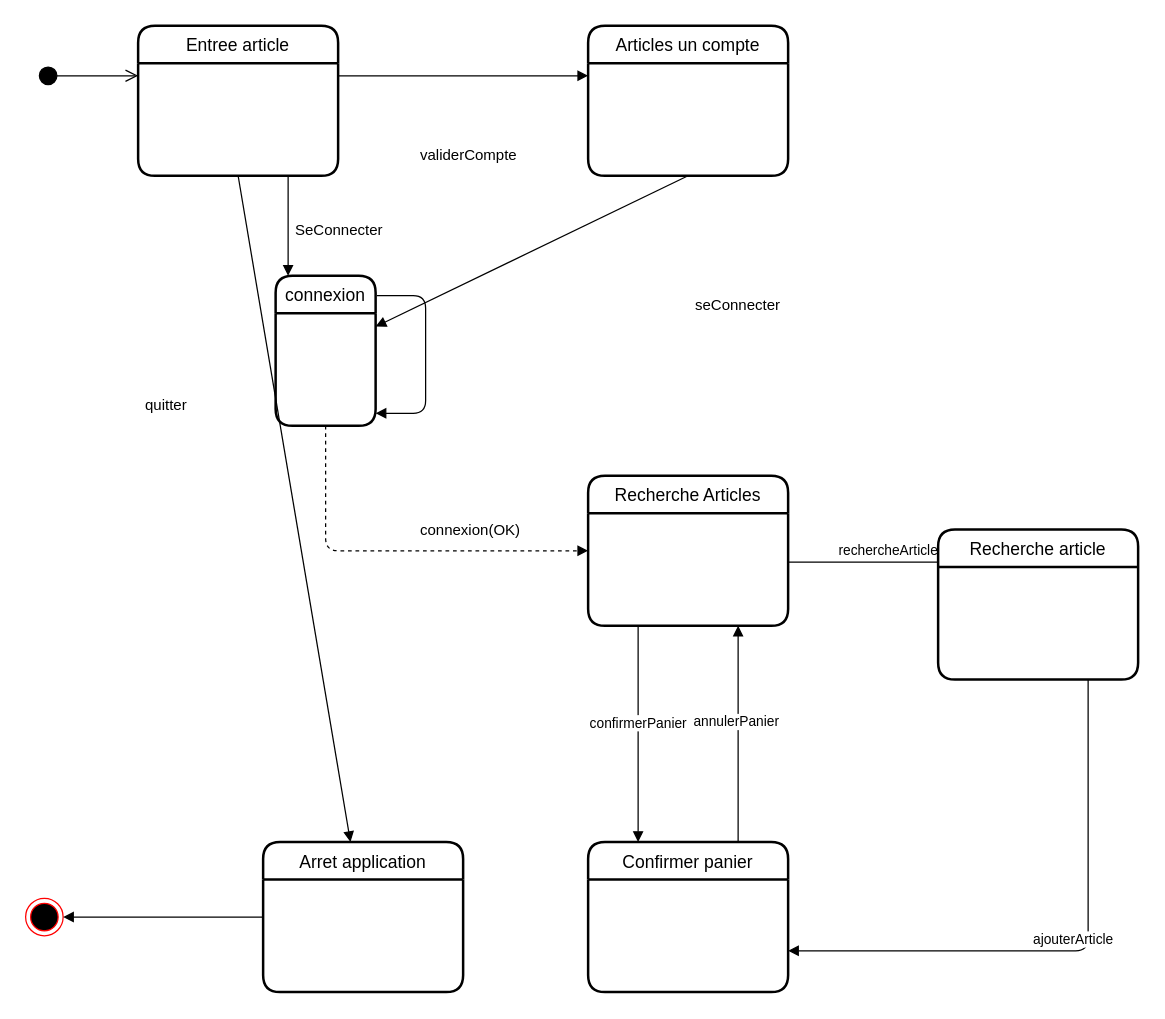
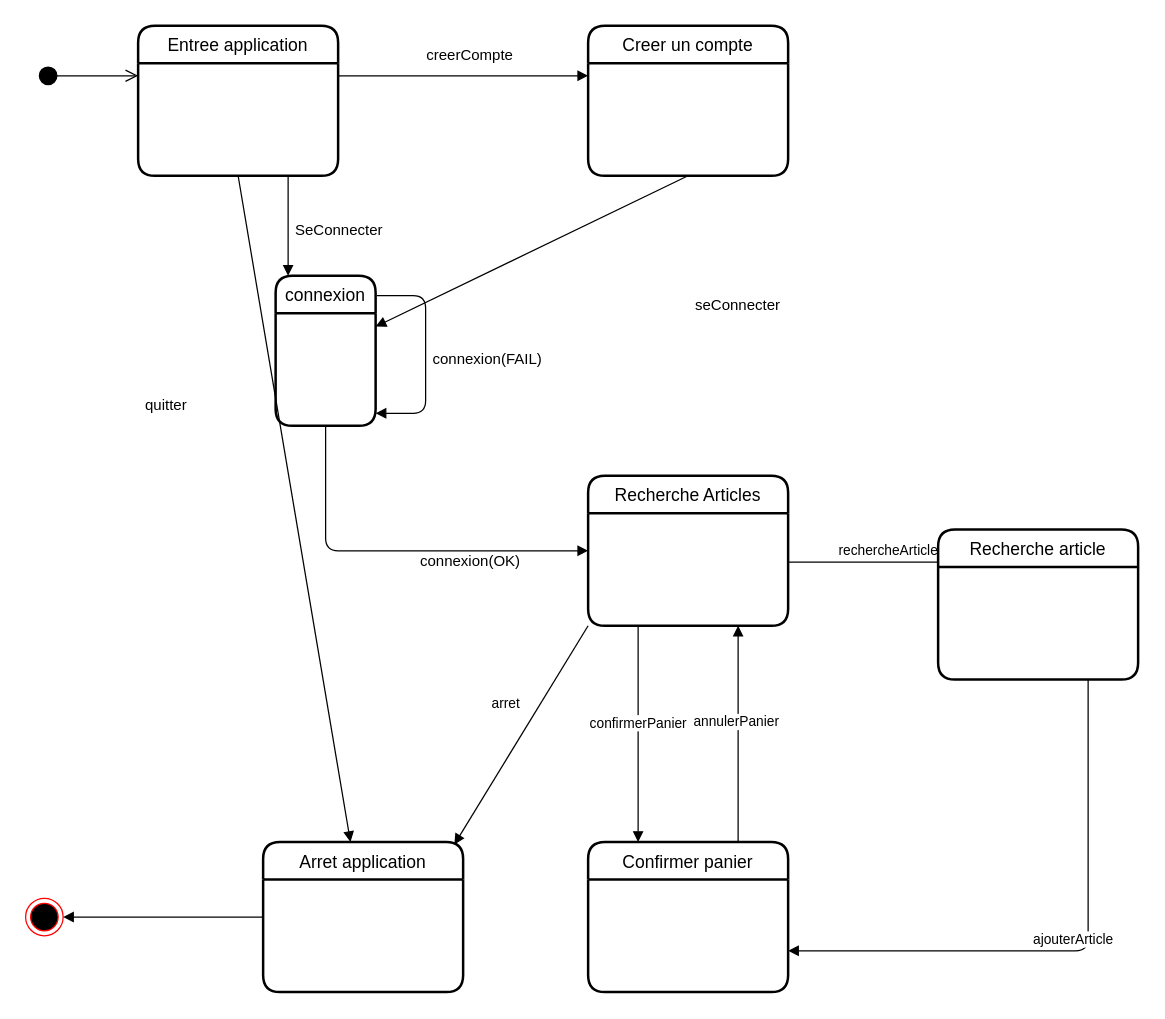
node "Entree article": label "Entree article" -> "Entree application"
node "Articles un compte": label "Articles un compte" -> "Creer un compte"
node "creerCompte": added
node "validerCompte": removed
node "connexion(FAIL)": added
node "connexion(OK)": moved (469, 532) -> (469, 563)
edge "connexion" -> "Recherche Articles": style dashed -> solid
edge "Recherche Articles" -> "Arret application": added, label "arret"
